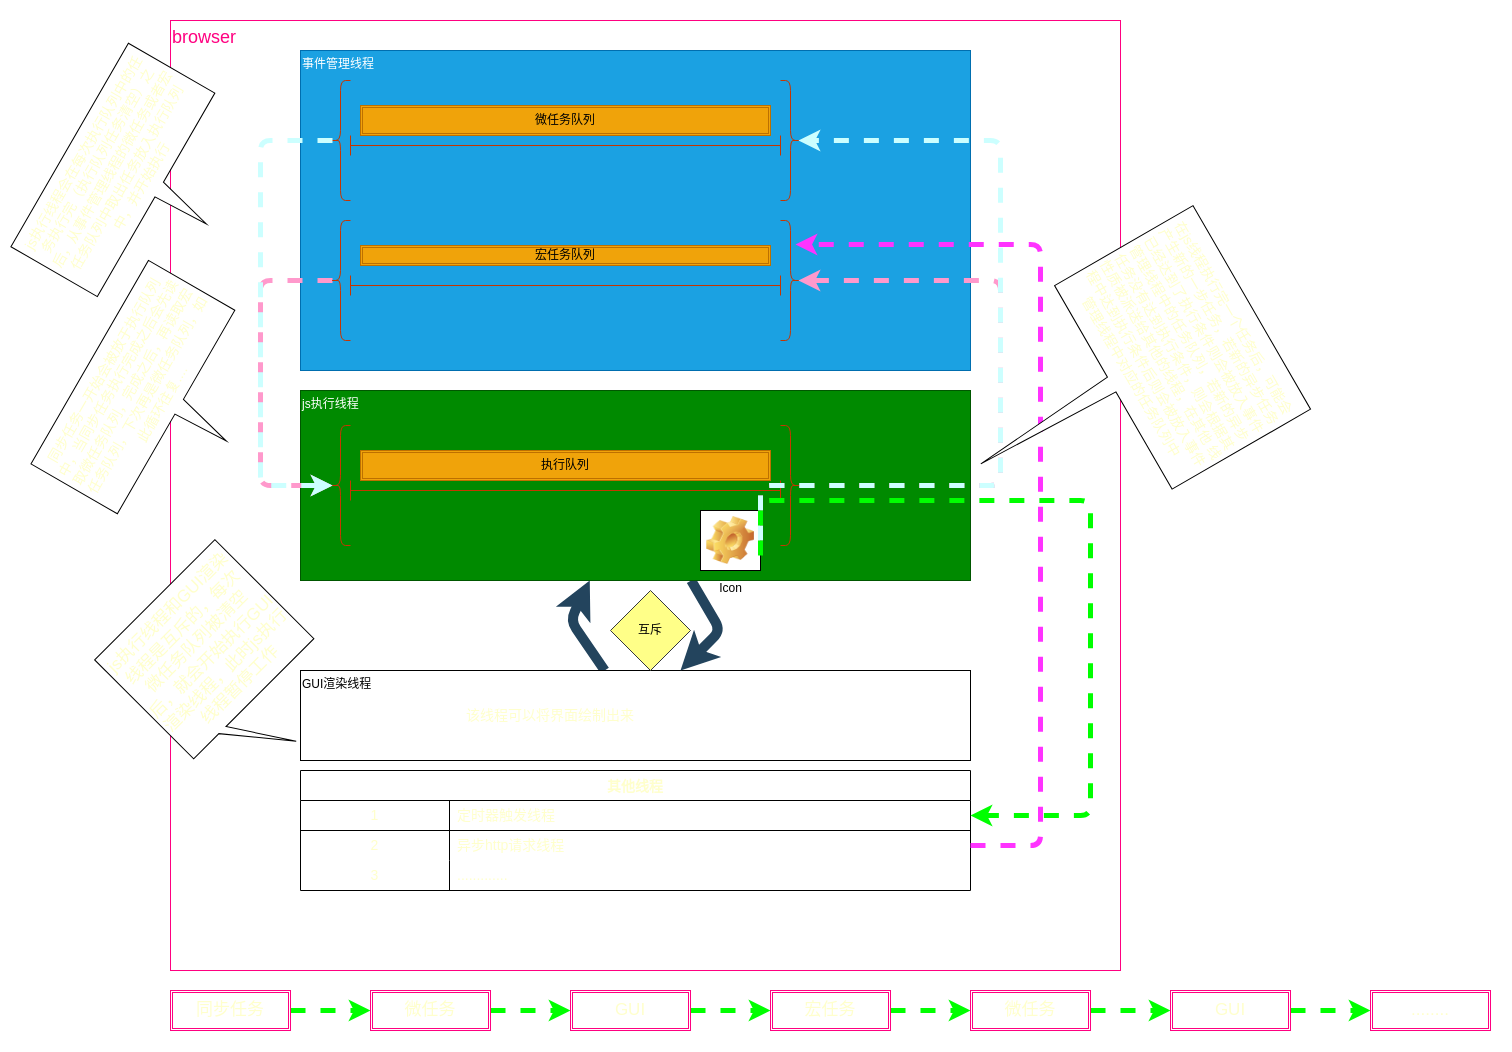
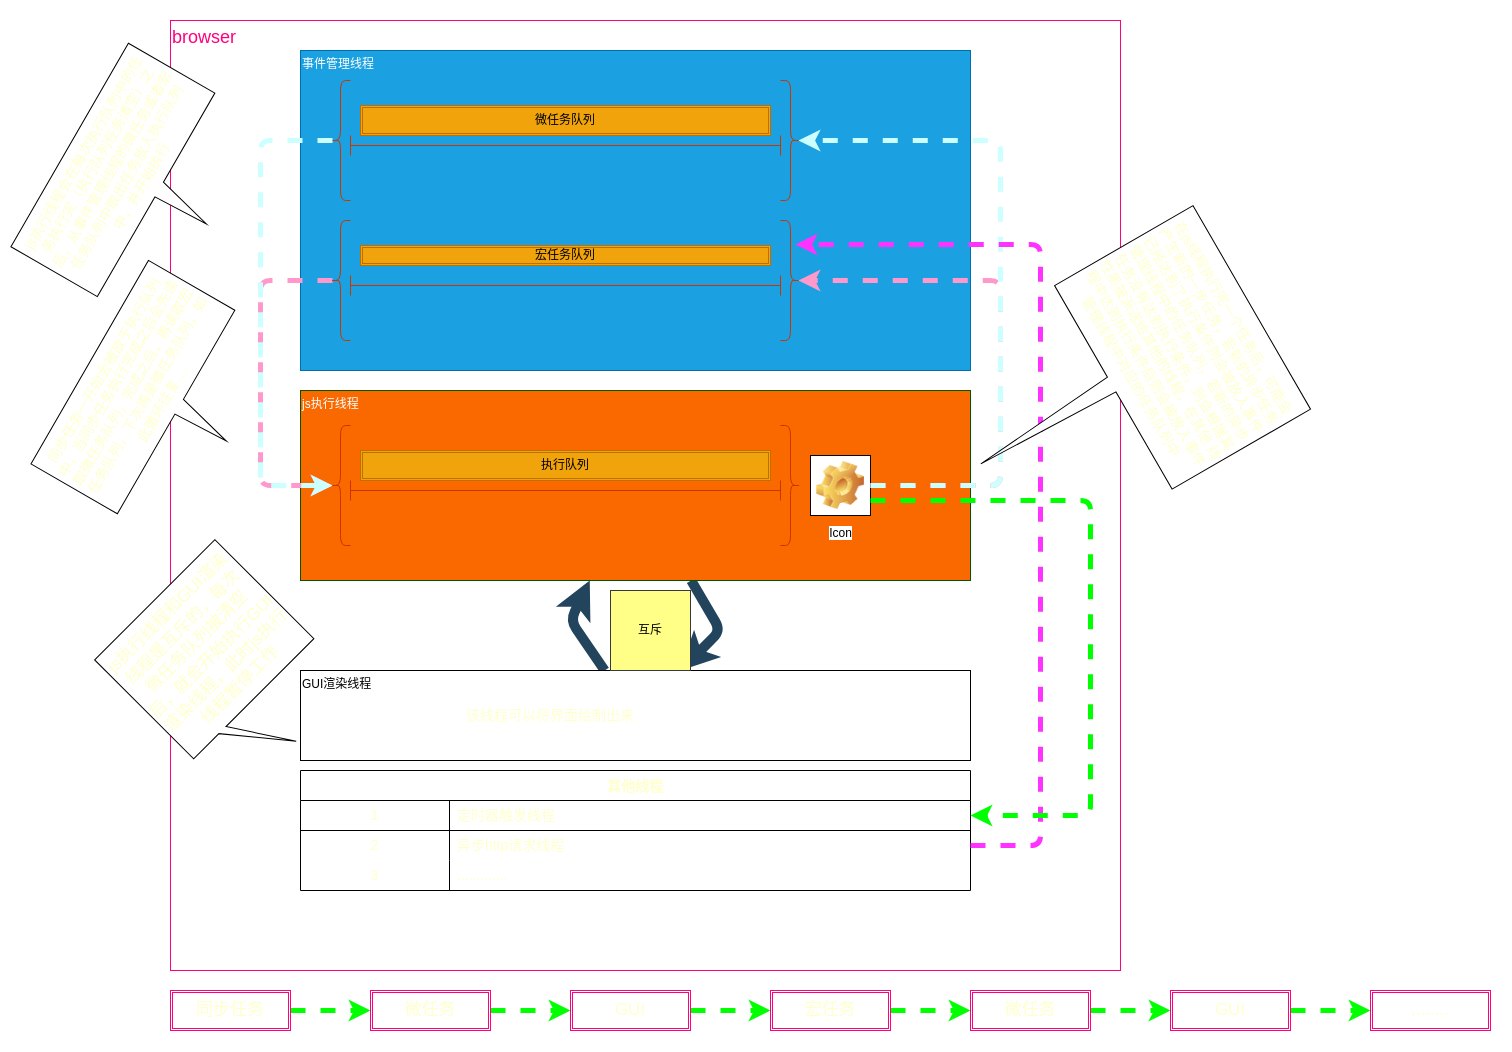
node "js执行线程": fillcolor #008a00 -> #fa6800
node "Icon": moved (731, 541) -> (841, 486)
node "互斥": shape diamond -> rectangle
